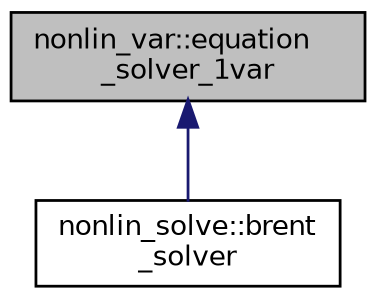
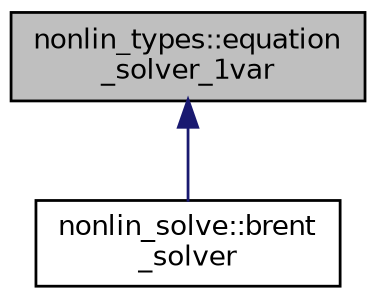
node "nonlin_var::equation _solver_1var": label "nonlin_var::equation _solver_1var" -> "nonlin_types::equation _solver_1var"
